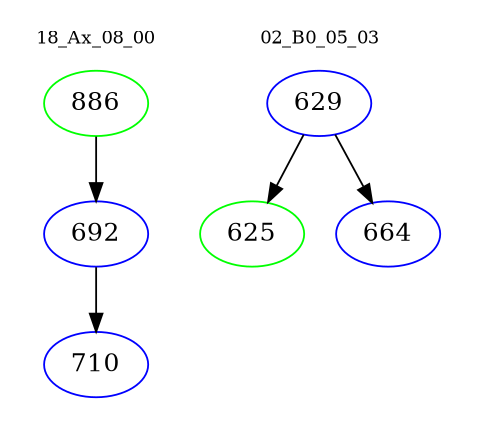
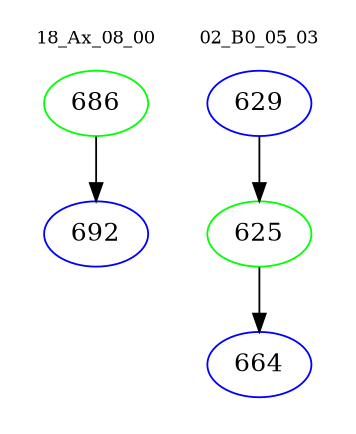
node "886": label "886" -> "686"
edge "629" -> "664": now "625" -> "664"
node "710": removed
